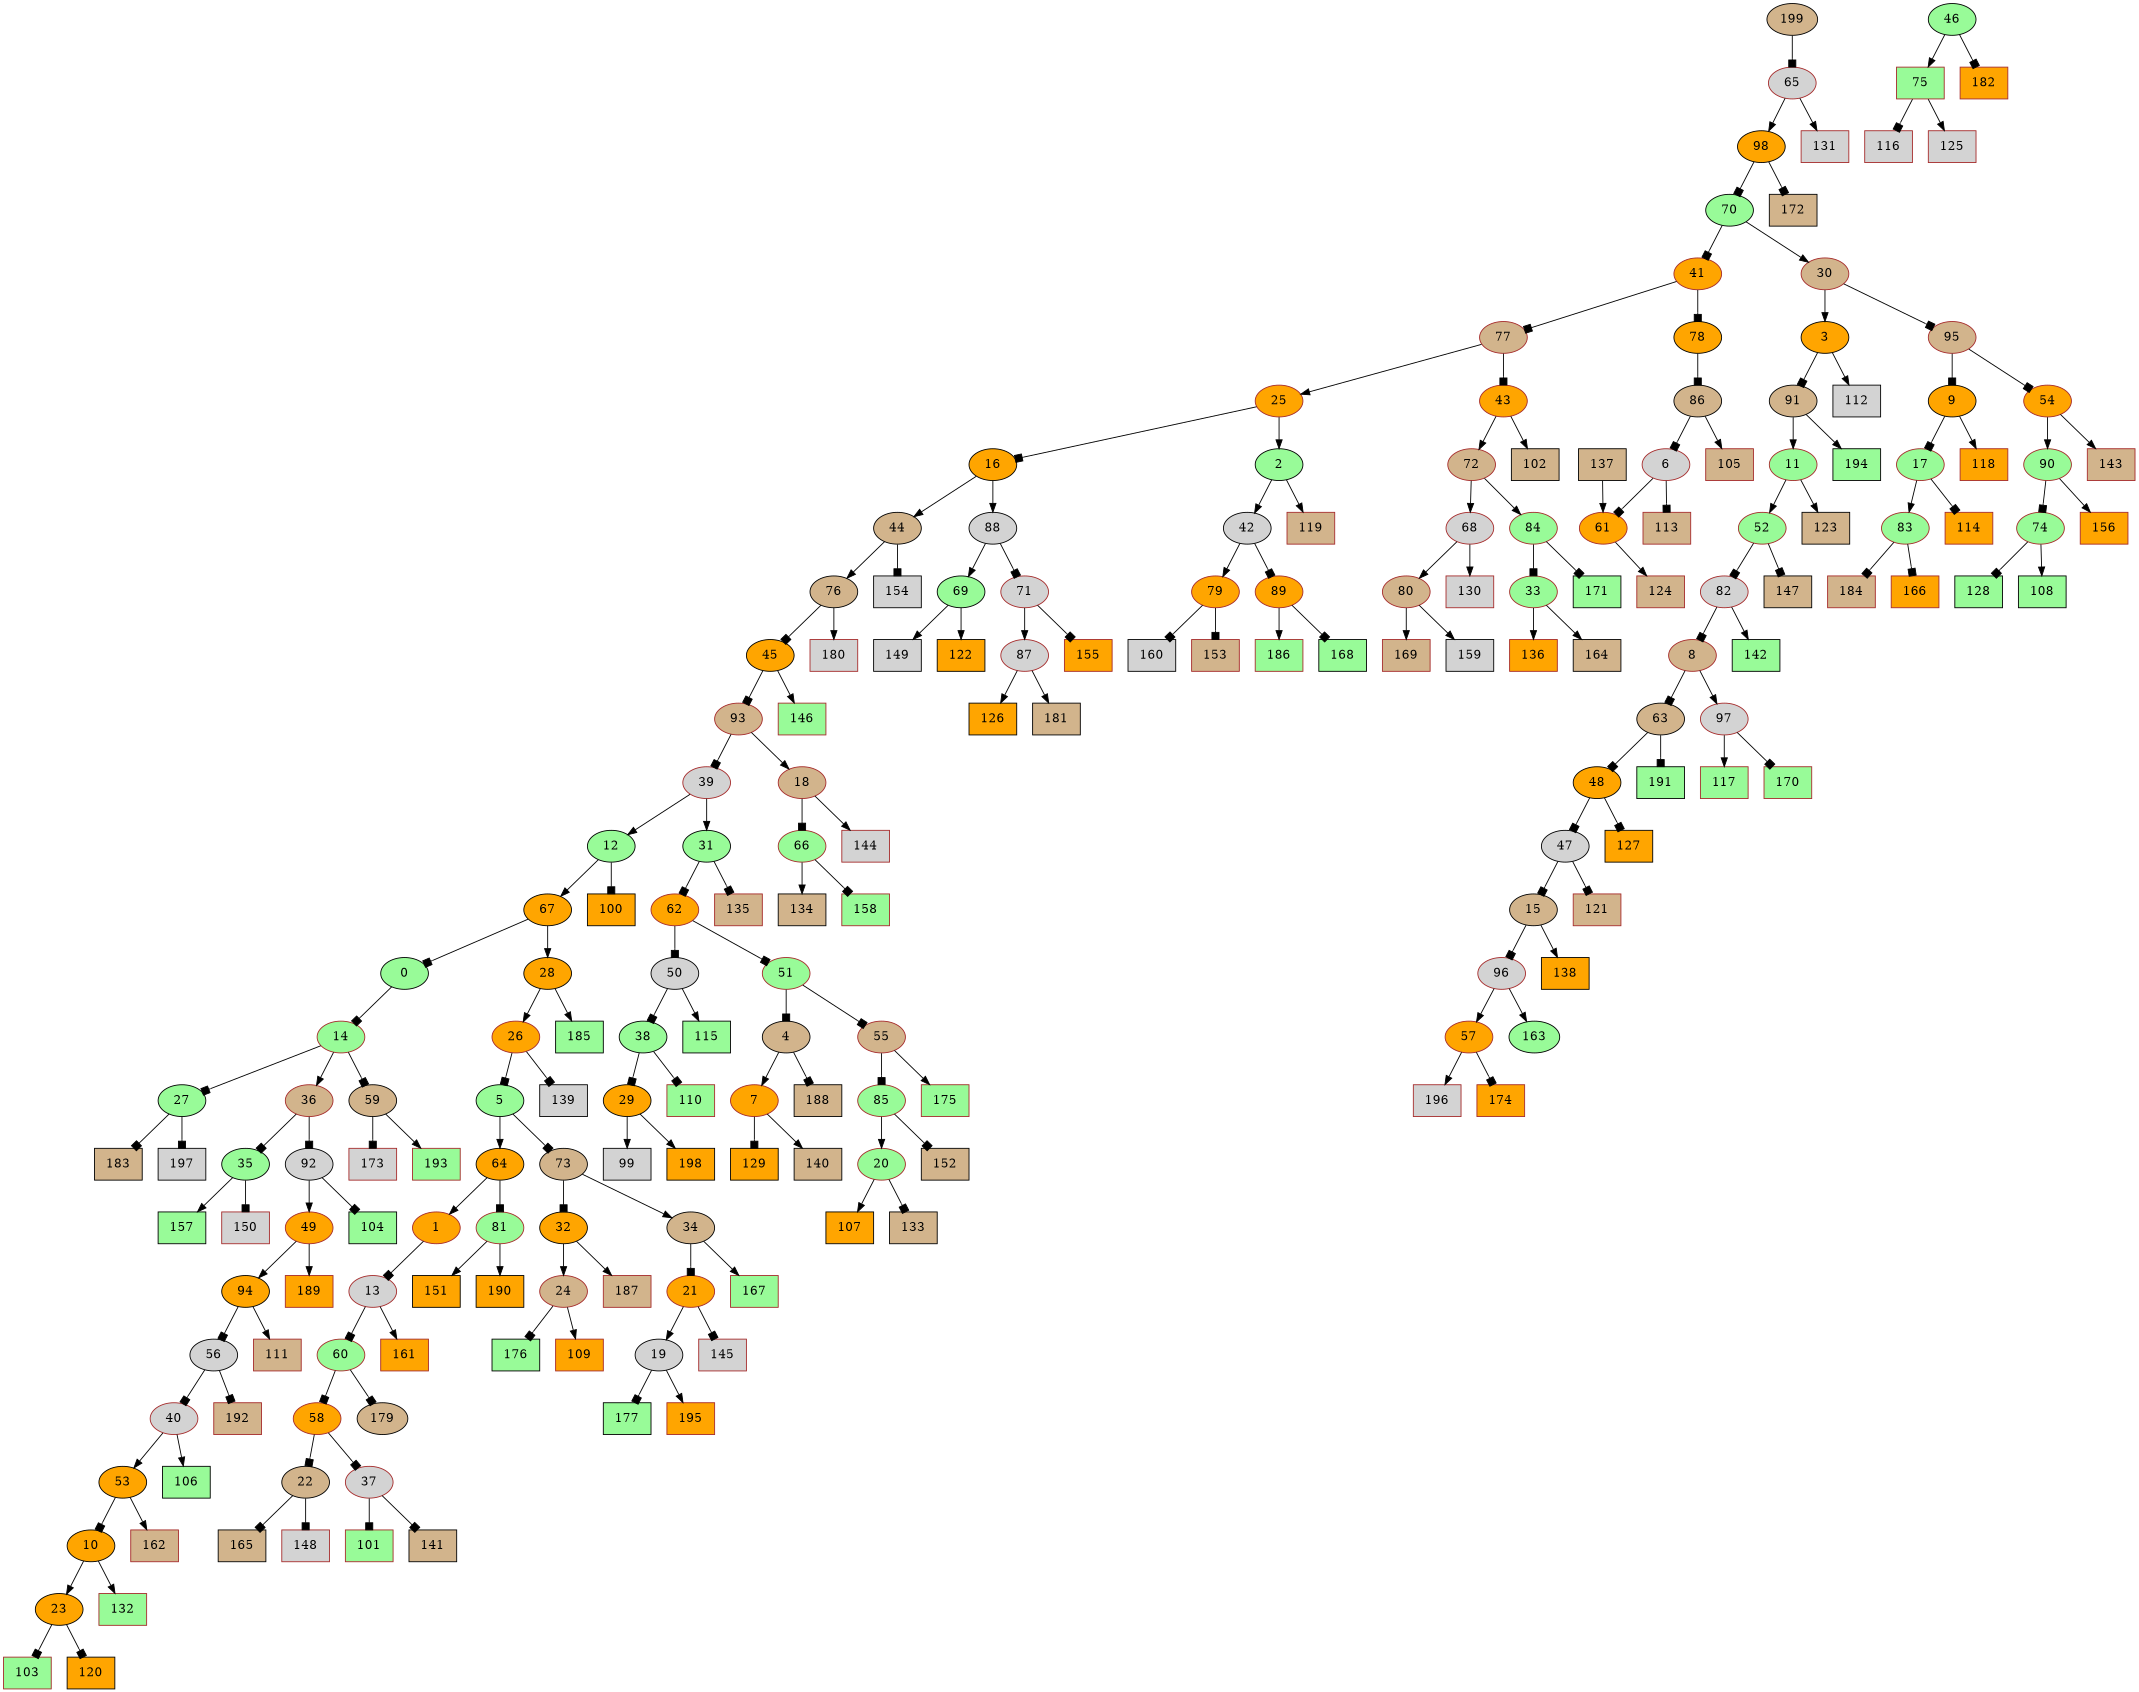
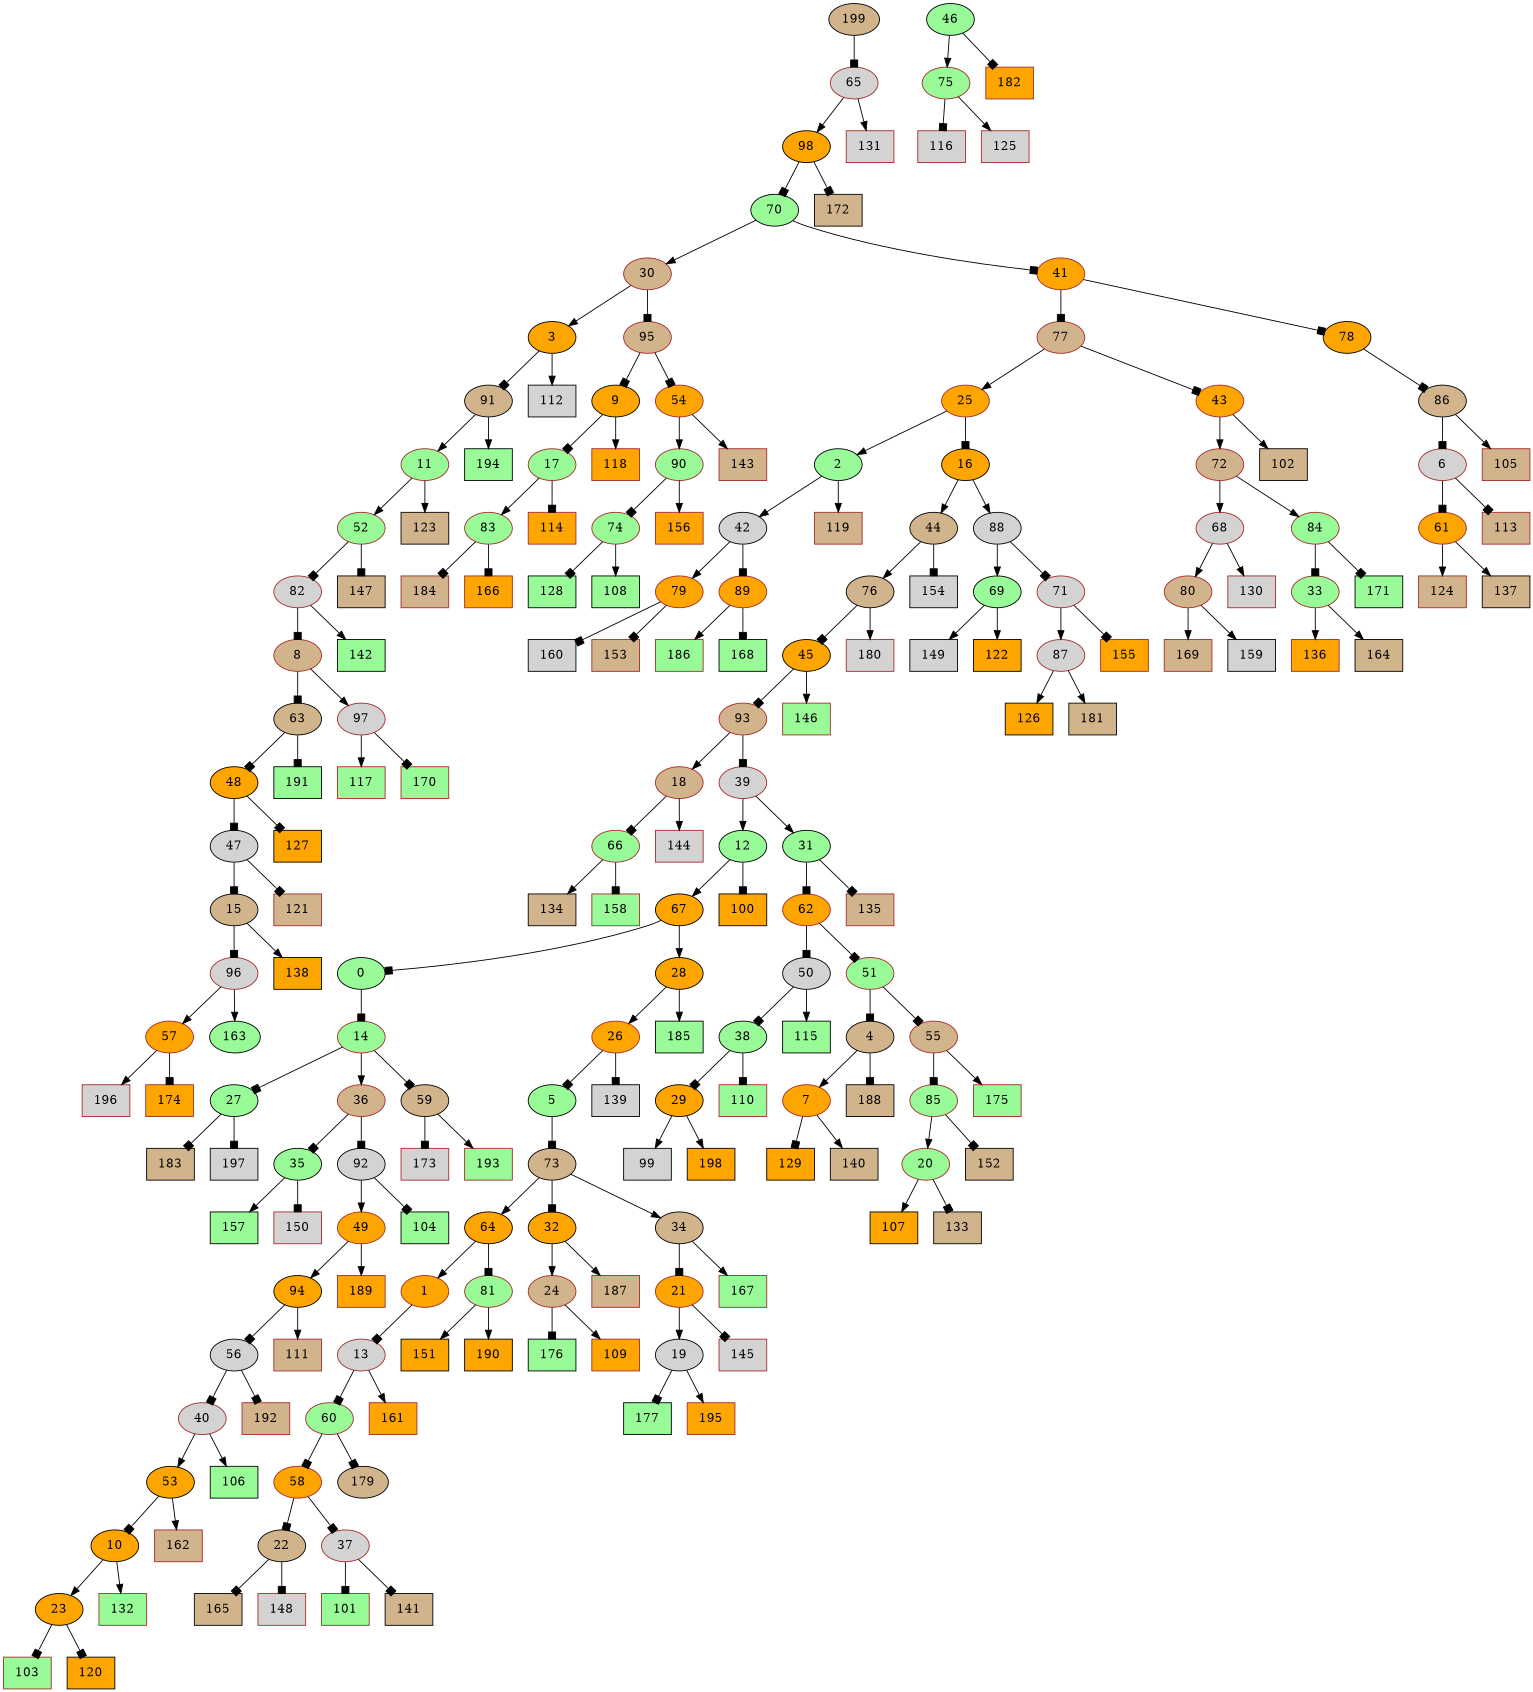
node "75": shape box -> ellipse
edge "137" -> "61": reversed
edge "5" -> "64": now "73" -> "64"
